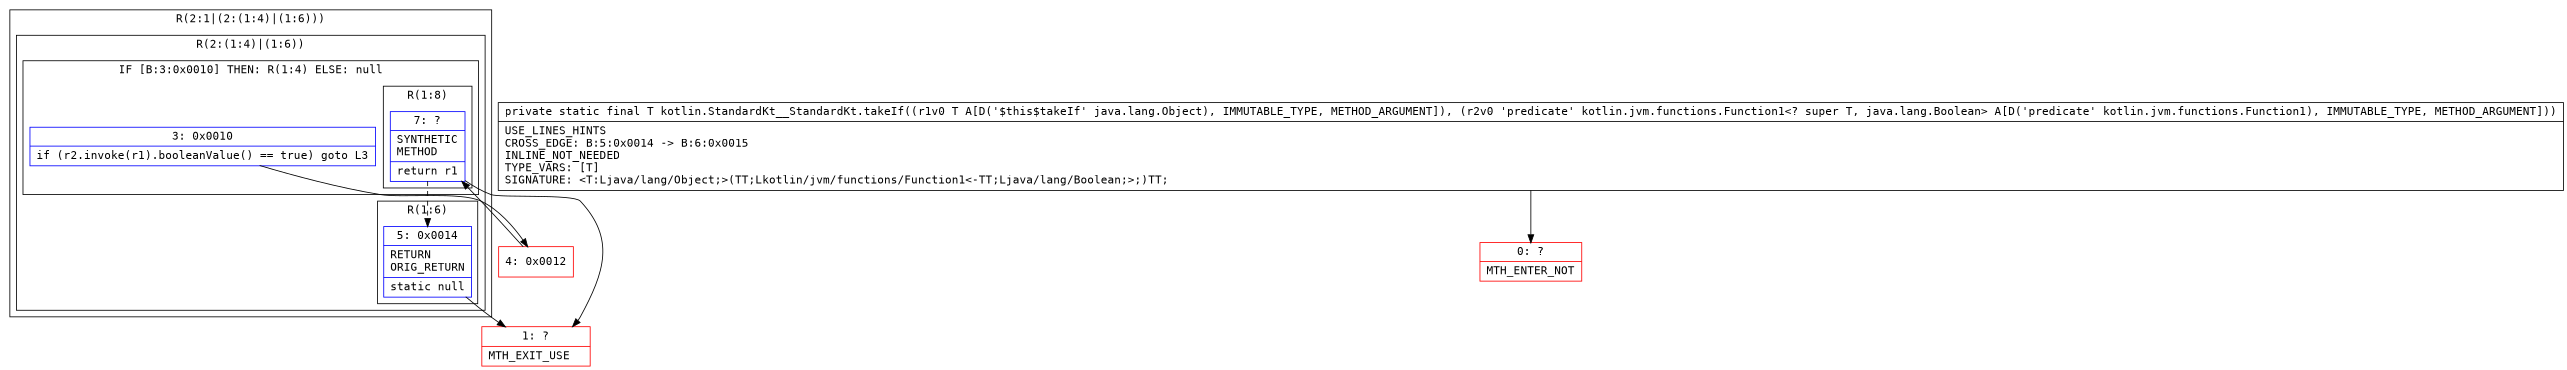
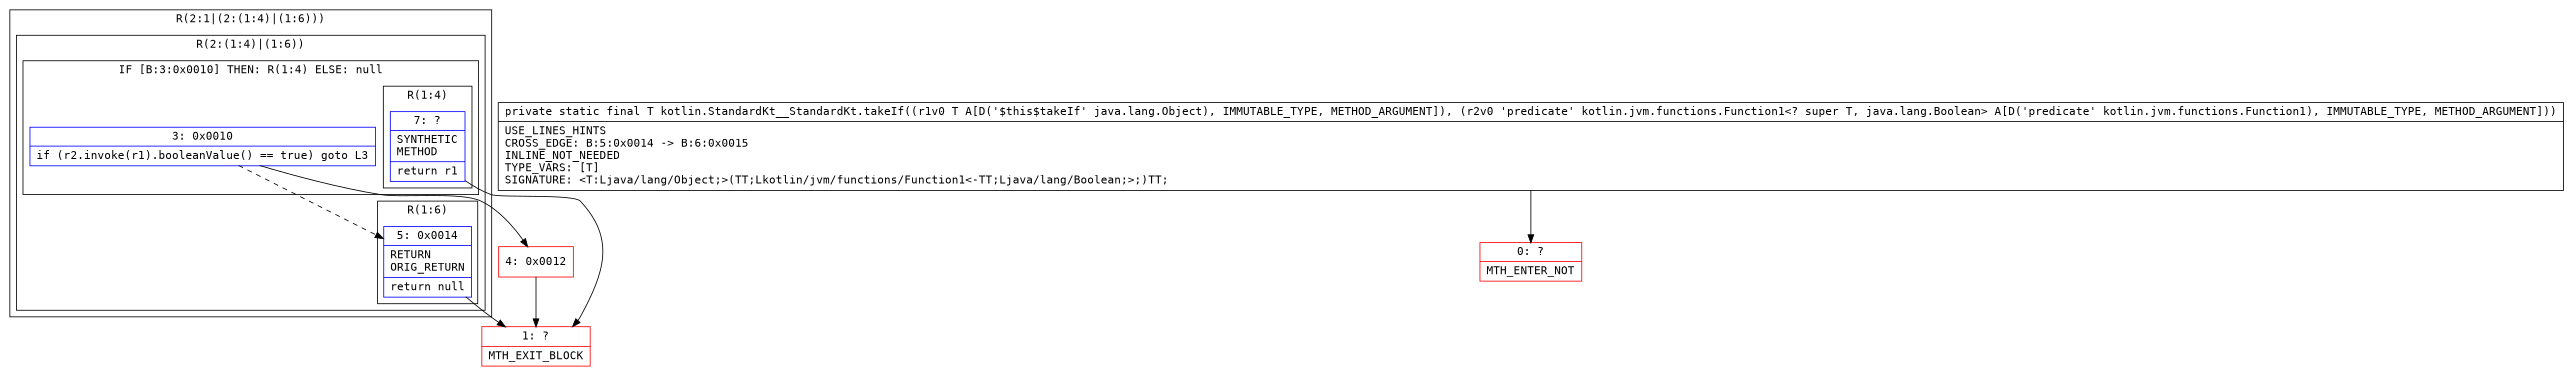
cluster "R(1:8)": label "R(1:8)" -> "R(1:4)"
edge "7: ?" -> "5: 0x0014": now "3: 0x0010" -> "5: 0x0014"
edge "4: 0x0012" -> "7: ?": now "4: 0x0012" -> "1: ?"
node "5: 0x0014": text "static null" -> "return null"
node "1: ?": text "MTH_EXIT_USE" -> "MTH_EXIT_BLOCK"
